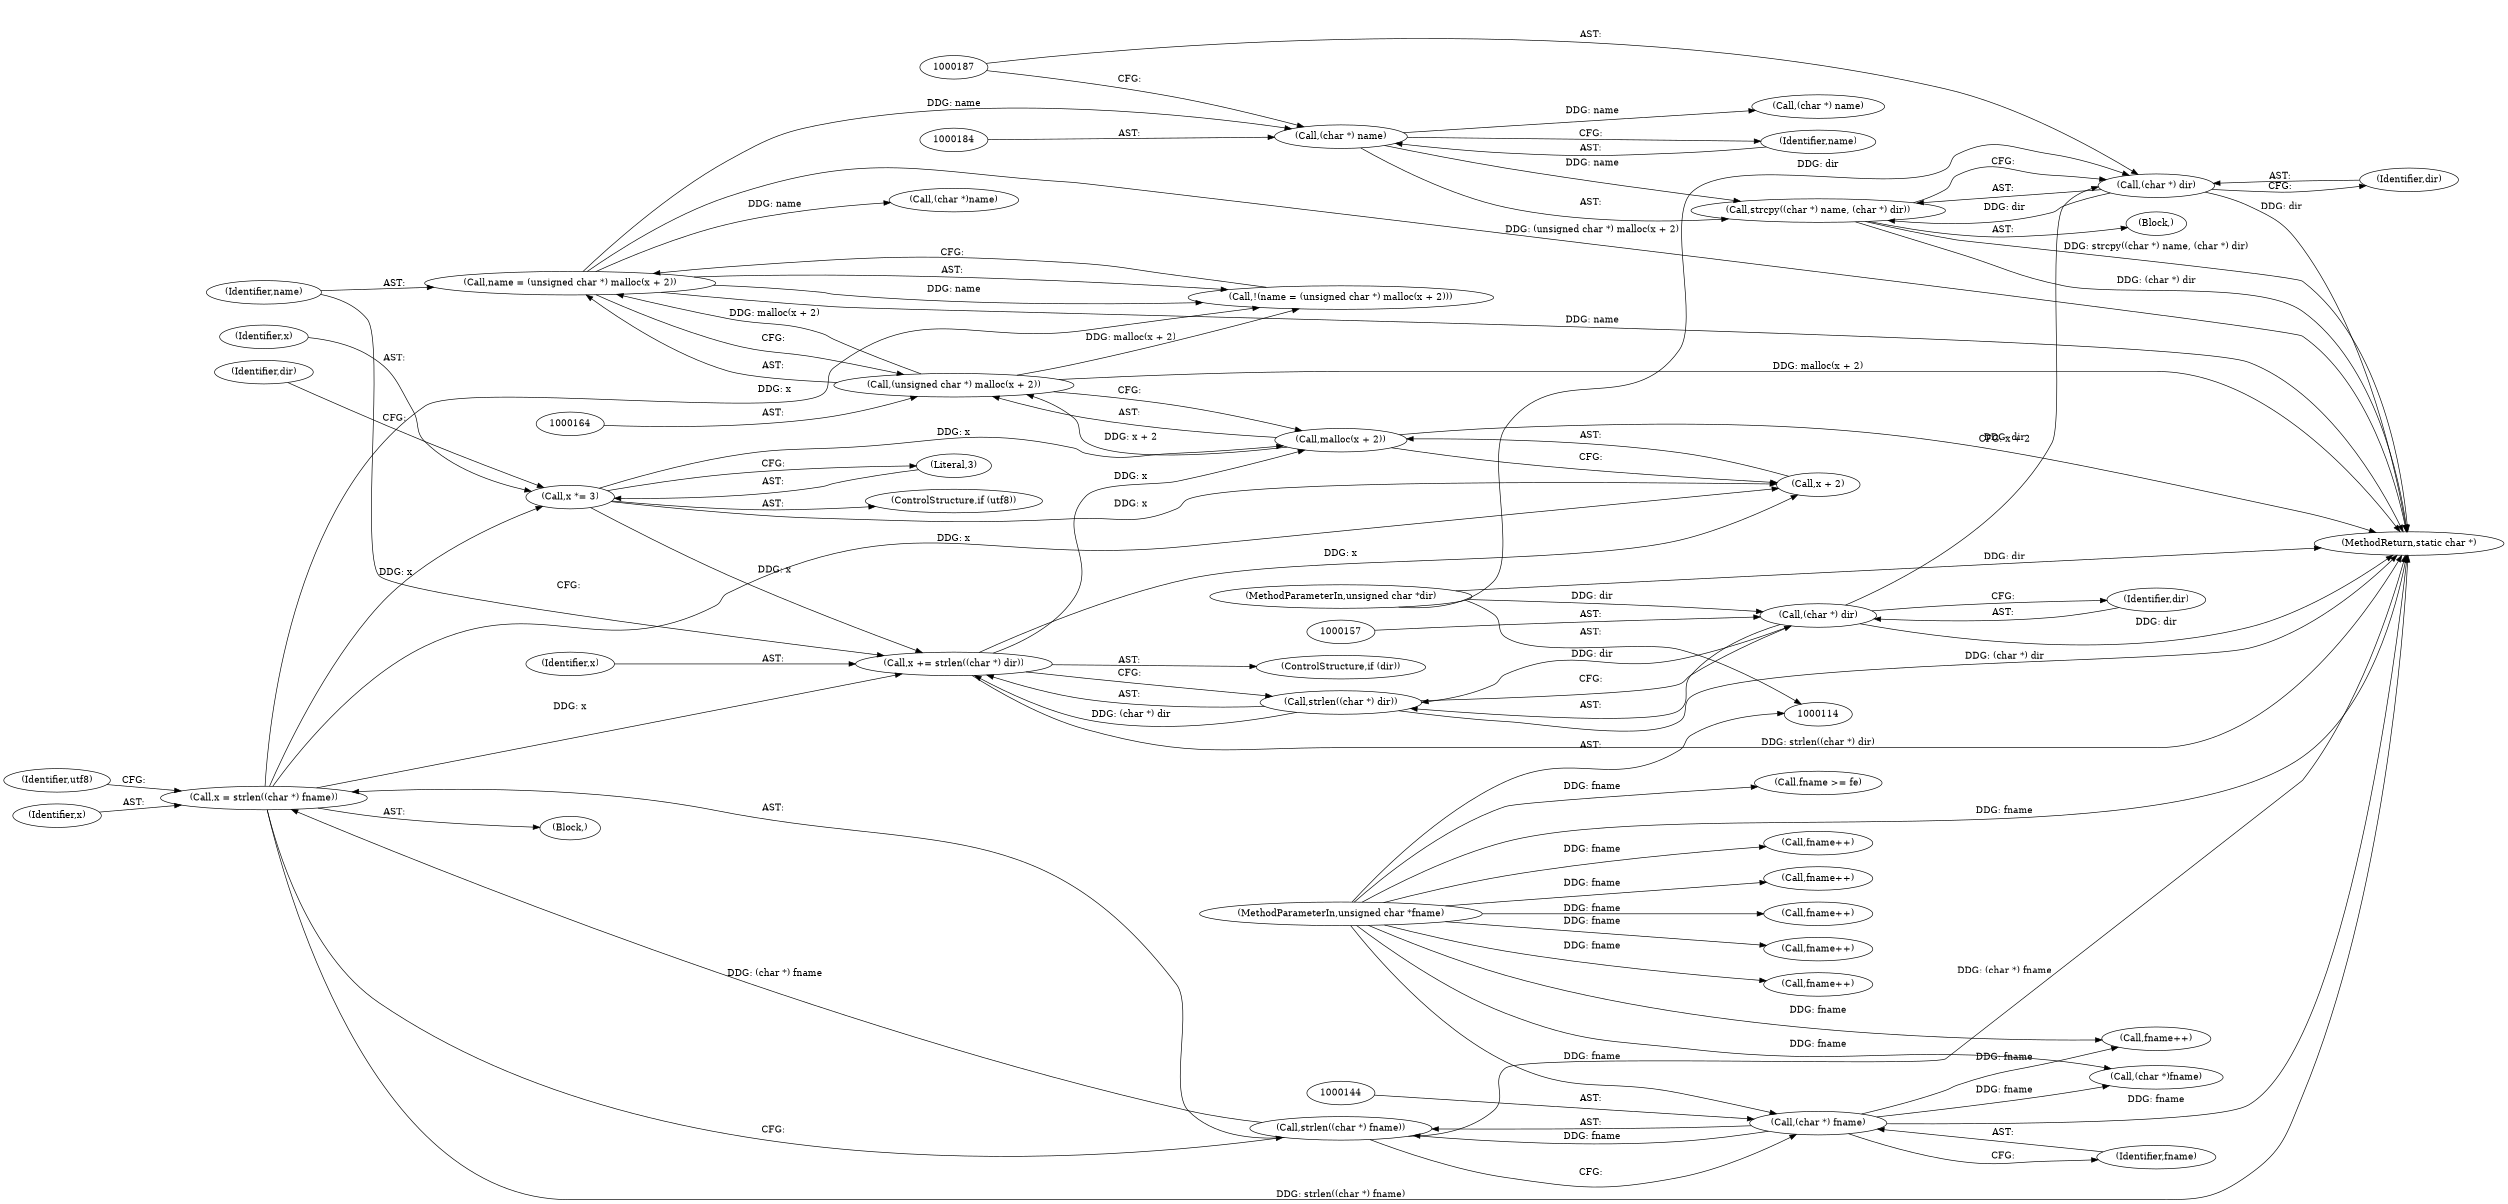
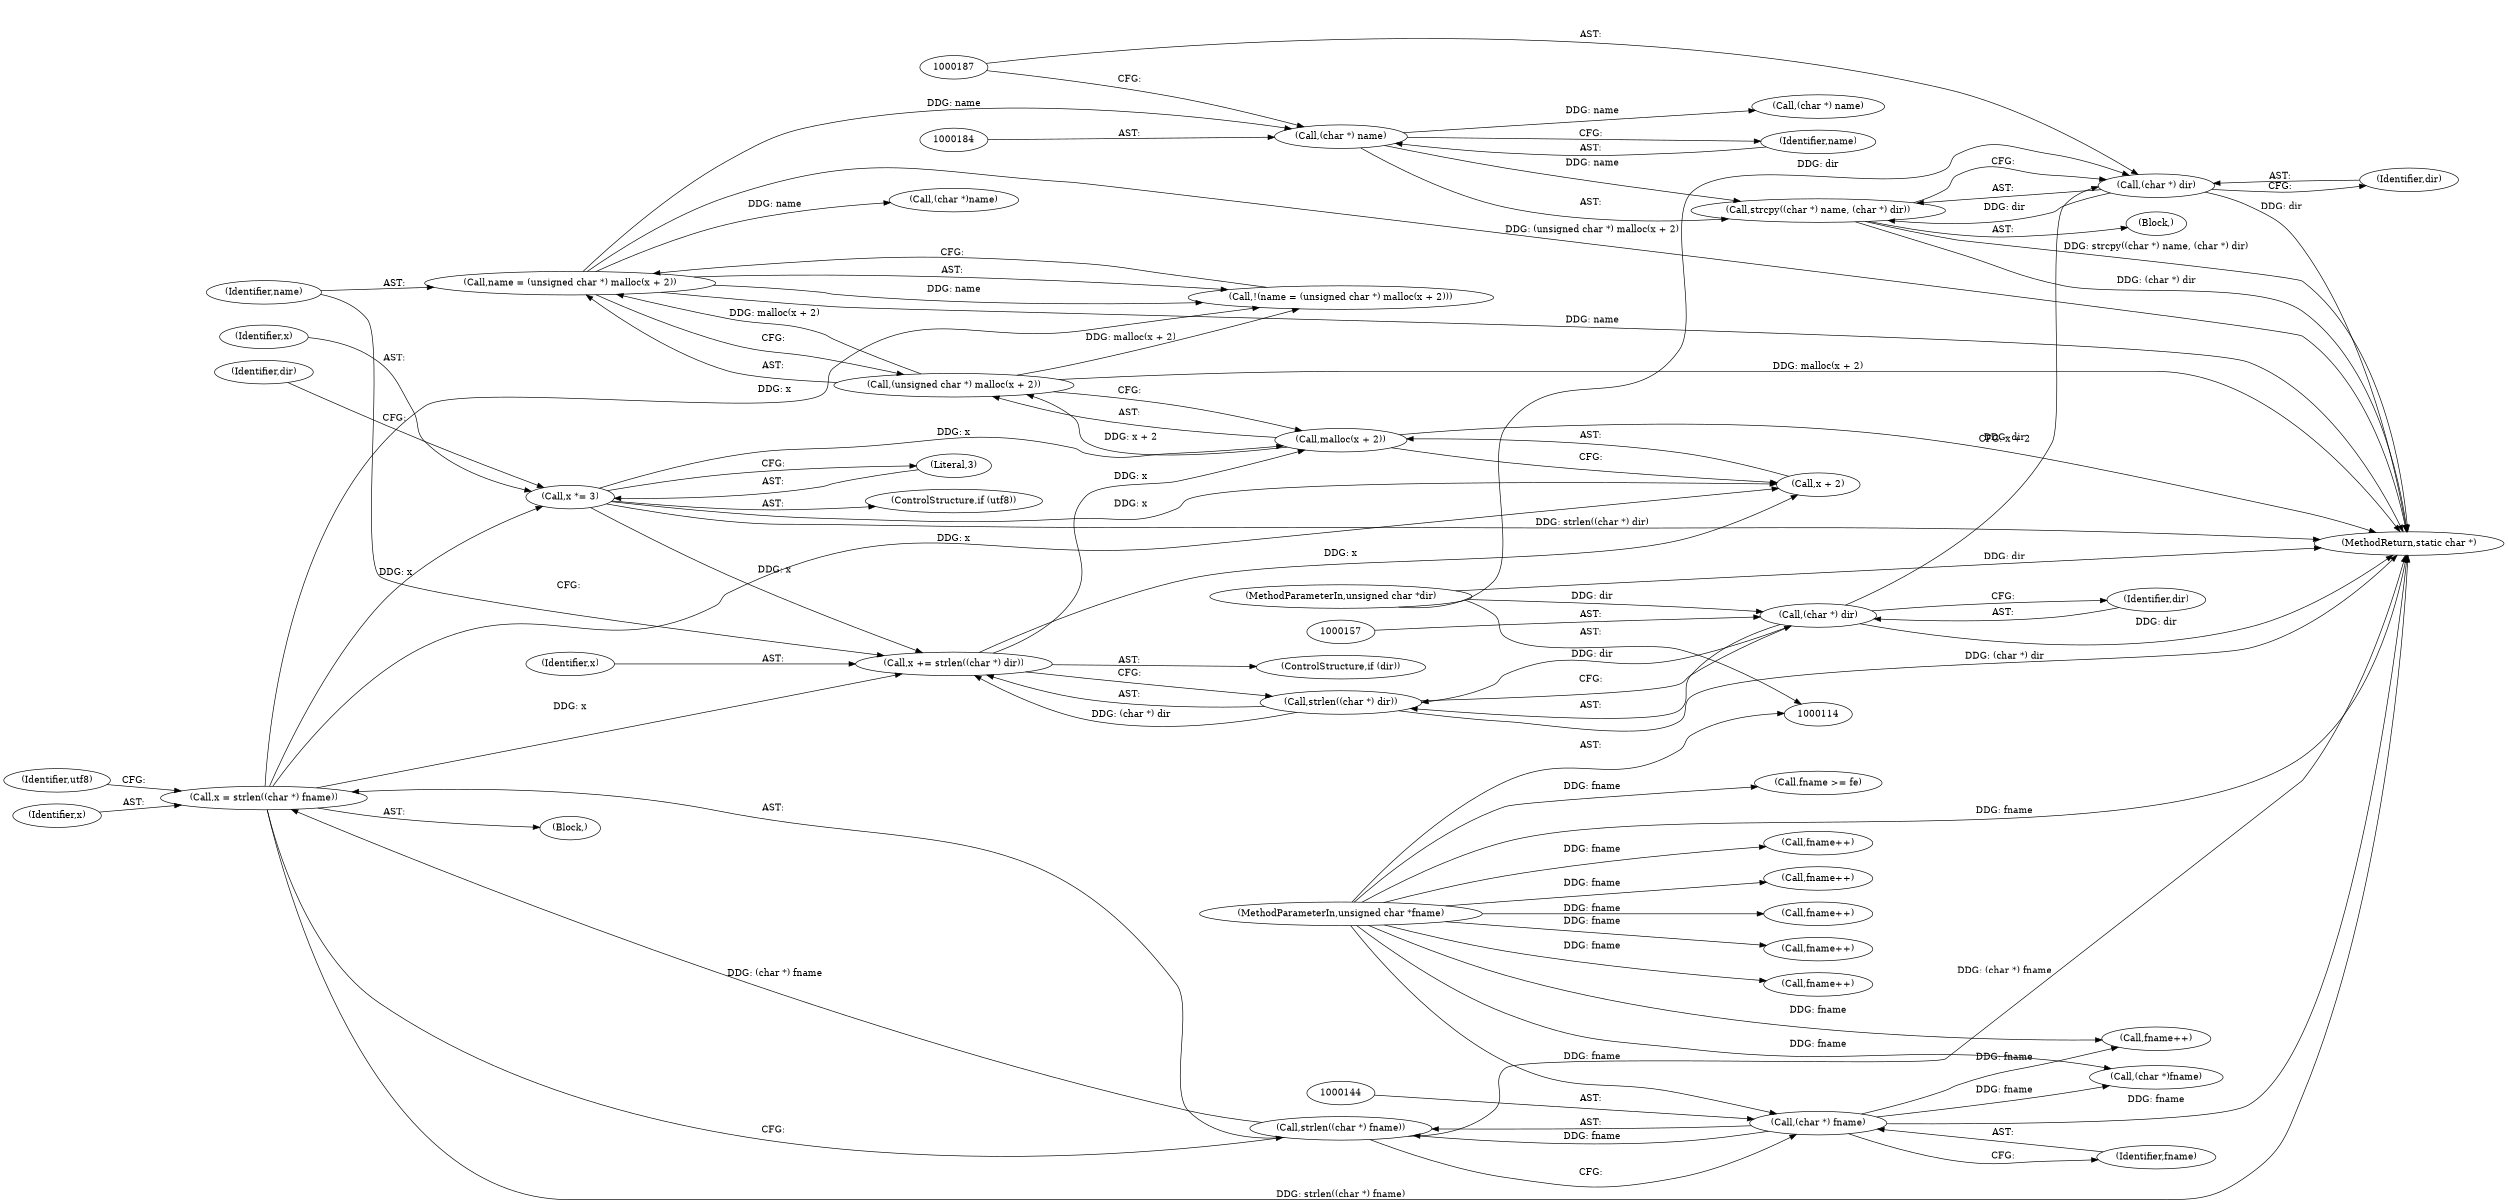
node "1000164": removed
edge "(Call,x += strlen((char *) dir))" -> "(MethodReturn,static char *)": now "(Call,x *= 3)" -> "(MethodReturn,static char *)"
